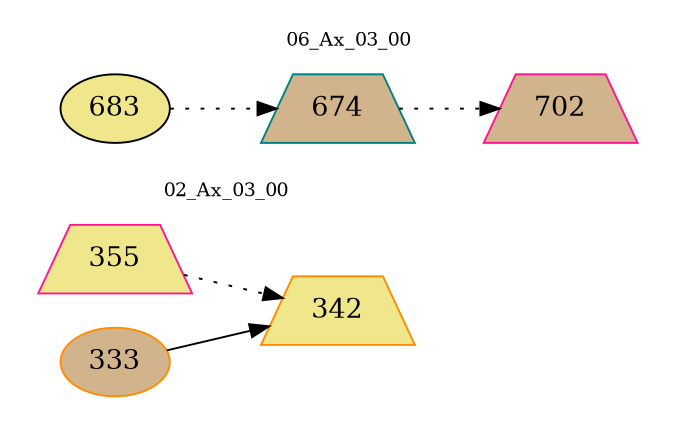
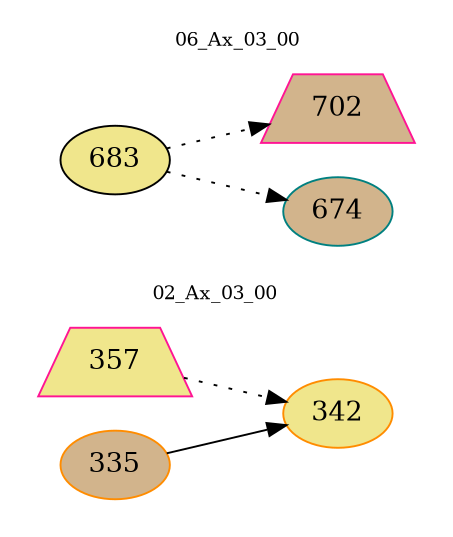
node "674": shape trapezium -> ellipse
edge "674" -> "702": now "683" -> "702"
node "355": label "355" -> "357"
node "342": shape trapezium -> ellipse
node "333": label "333" -> "335"
